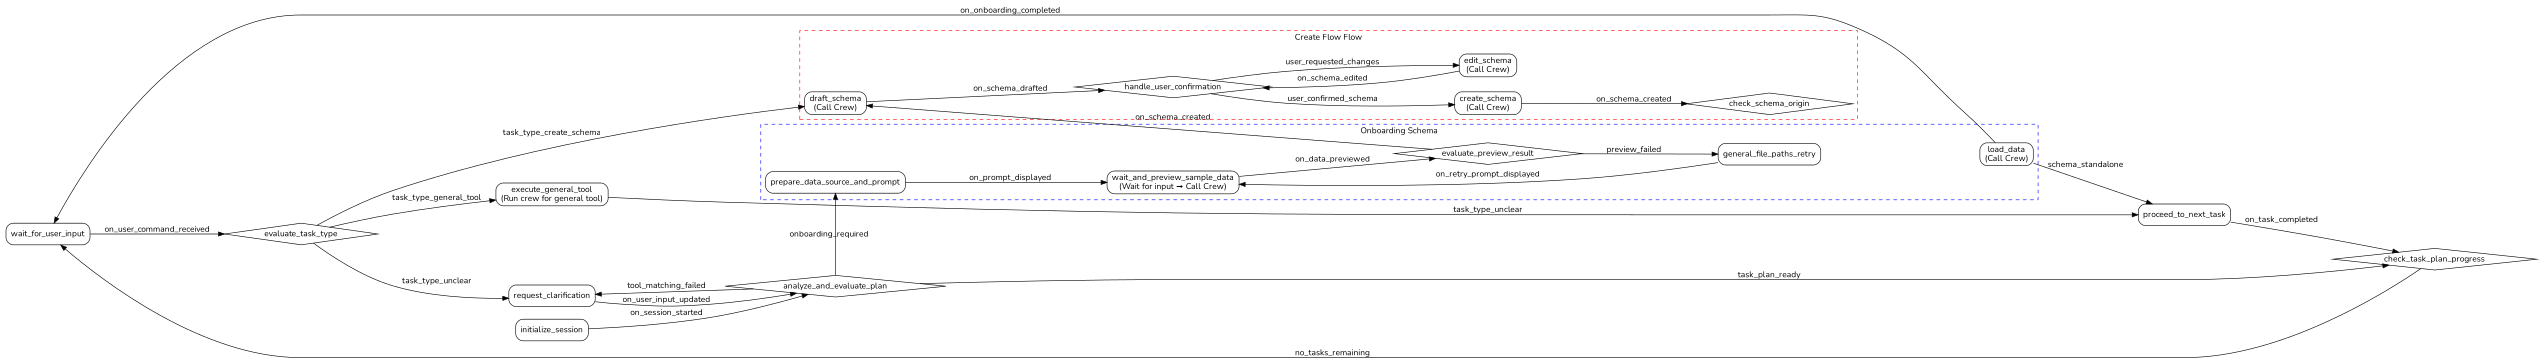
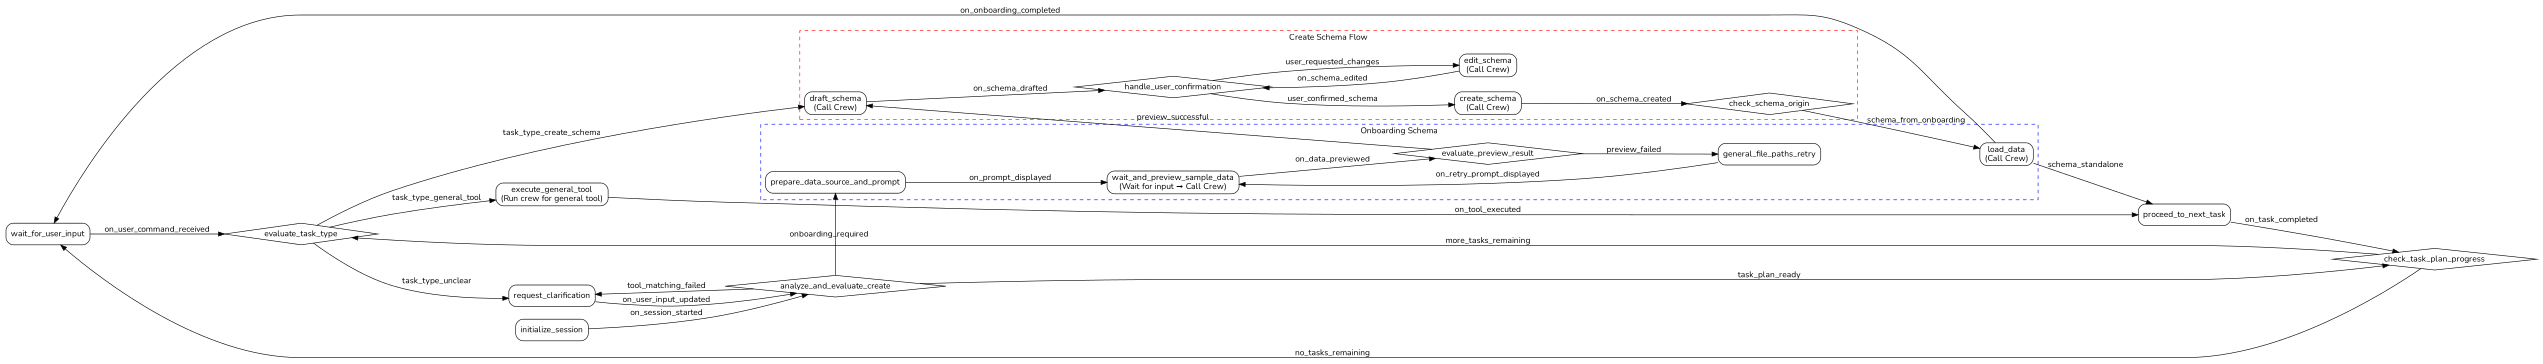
cluster "Create Flow Flow": label "Create Flow Flow" -> "Create Schema Flow"
edge "evaluate_preview_result" -> "draft_schema (Call Crew)": label "on_schema_created" -> "preview_successful"
edge "check_schema_origin" -> "load_data (Call Crew)": added, label "schema_from_onboarding"
edge "execute_general_tool (Run crew for general tool)" -> "proceed_to_next_task": label "task_type_unclear" -> "on_tool_executed"
edge "check_task_plan_progress" -> "evaluate_task_type": added, label "more_tasks_remaining"
node "analyze_and_evaluate_plan": label "analyze_and_evaluate_plan" -> "analyze_and_evaluate_create"
